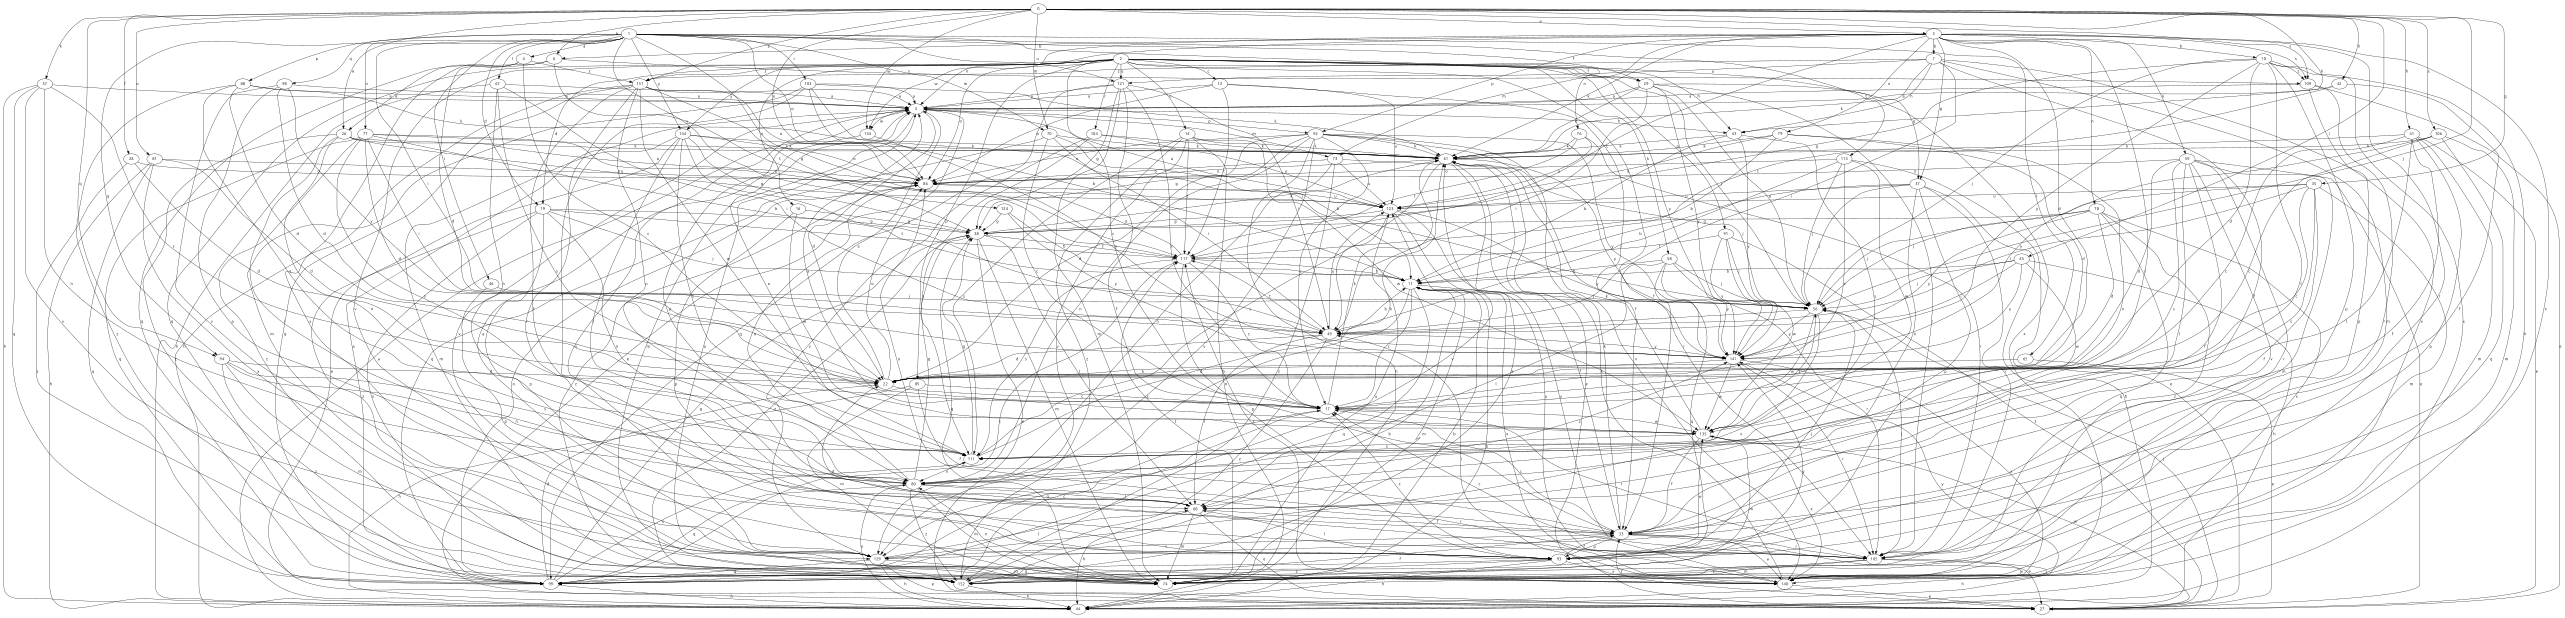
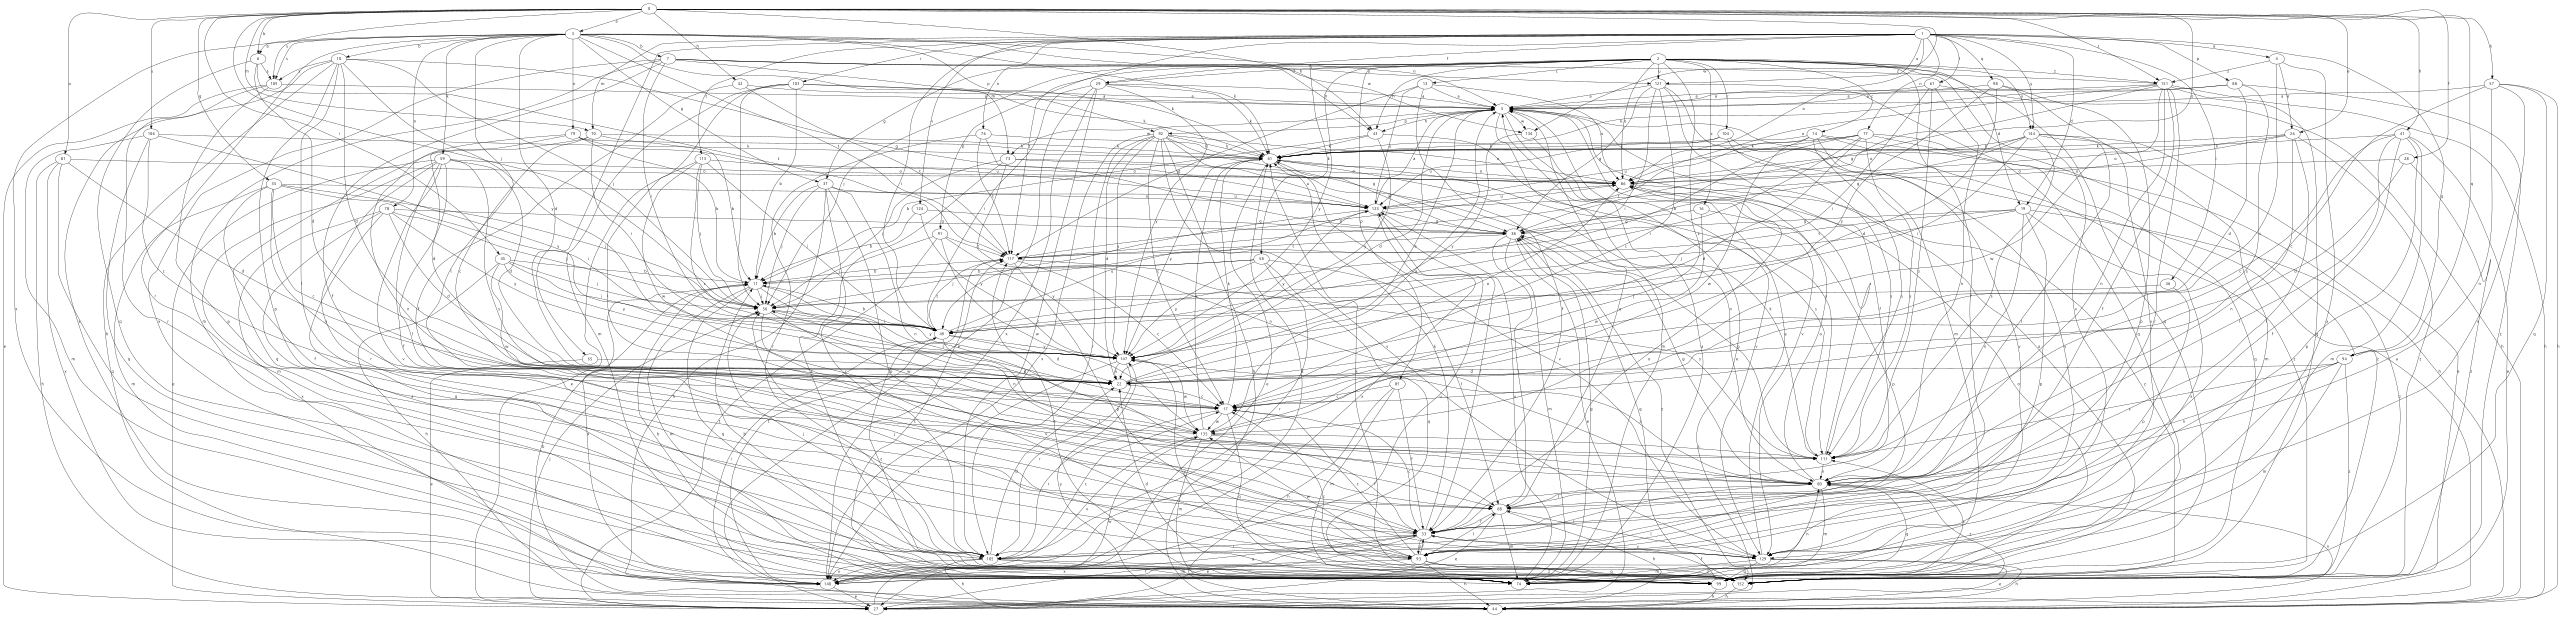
edge "29" -> "56": now "29" -> "27"
